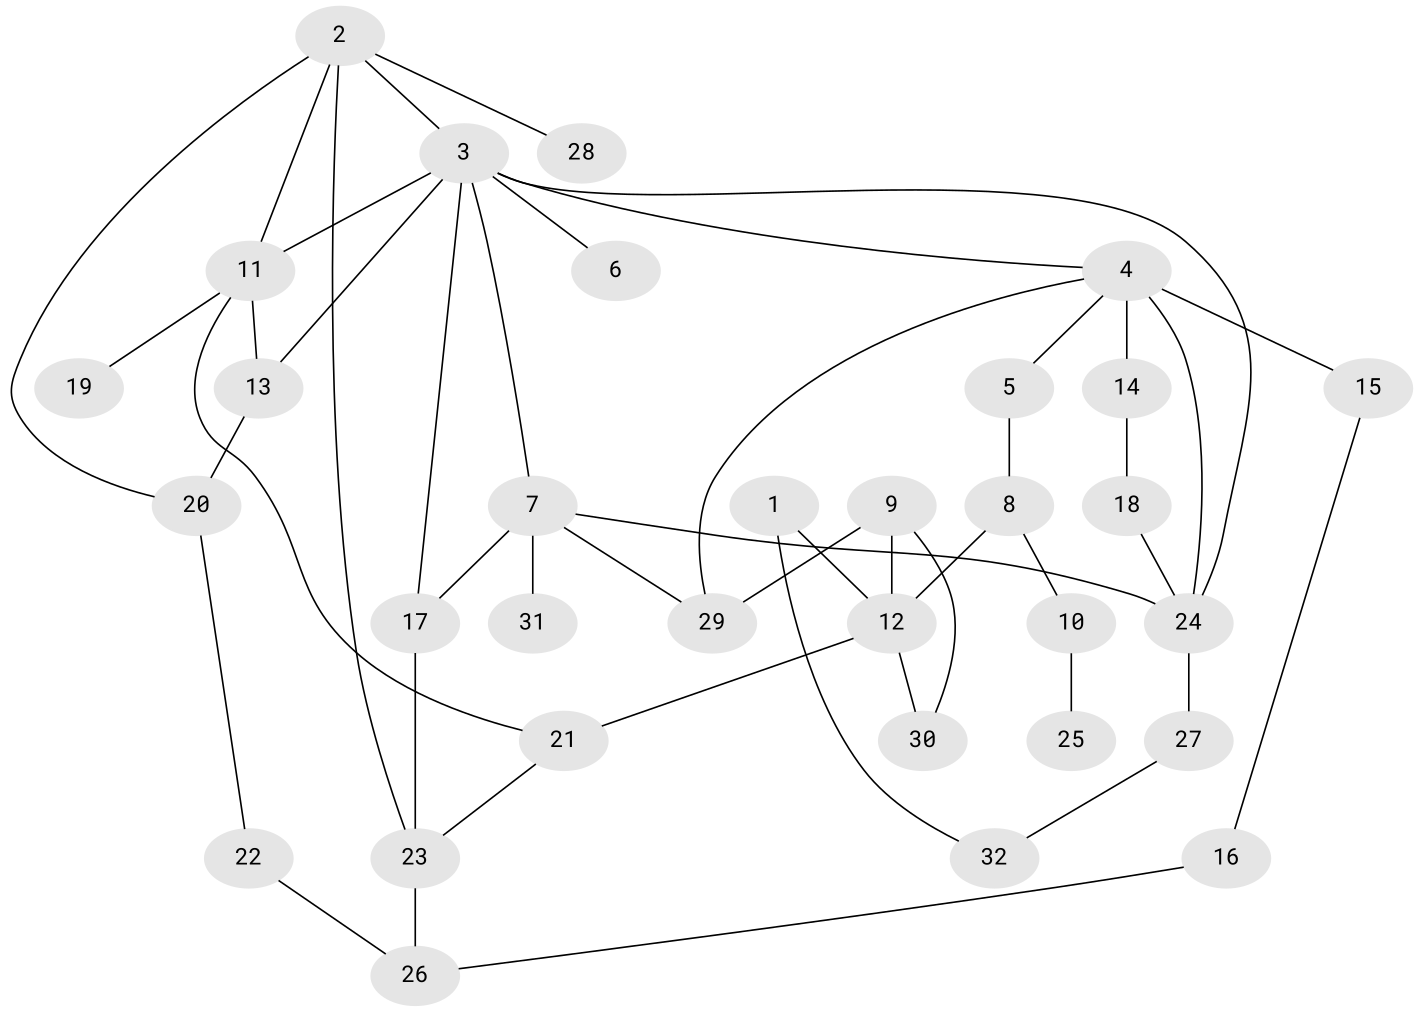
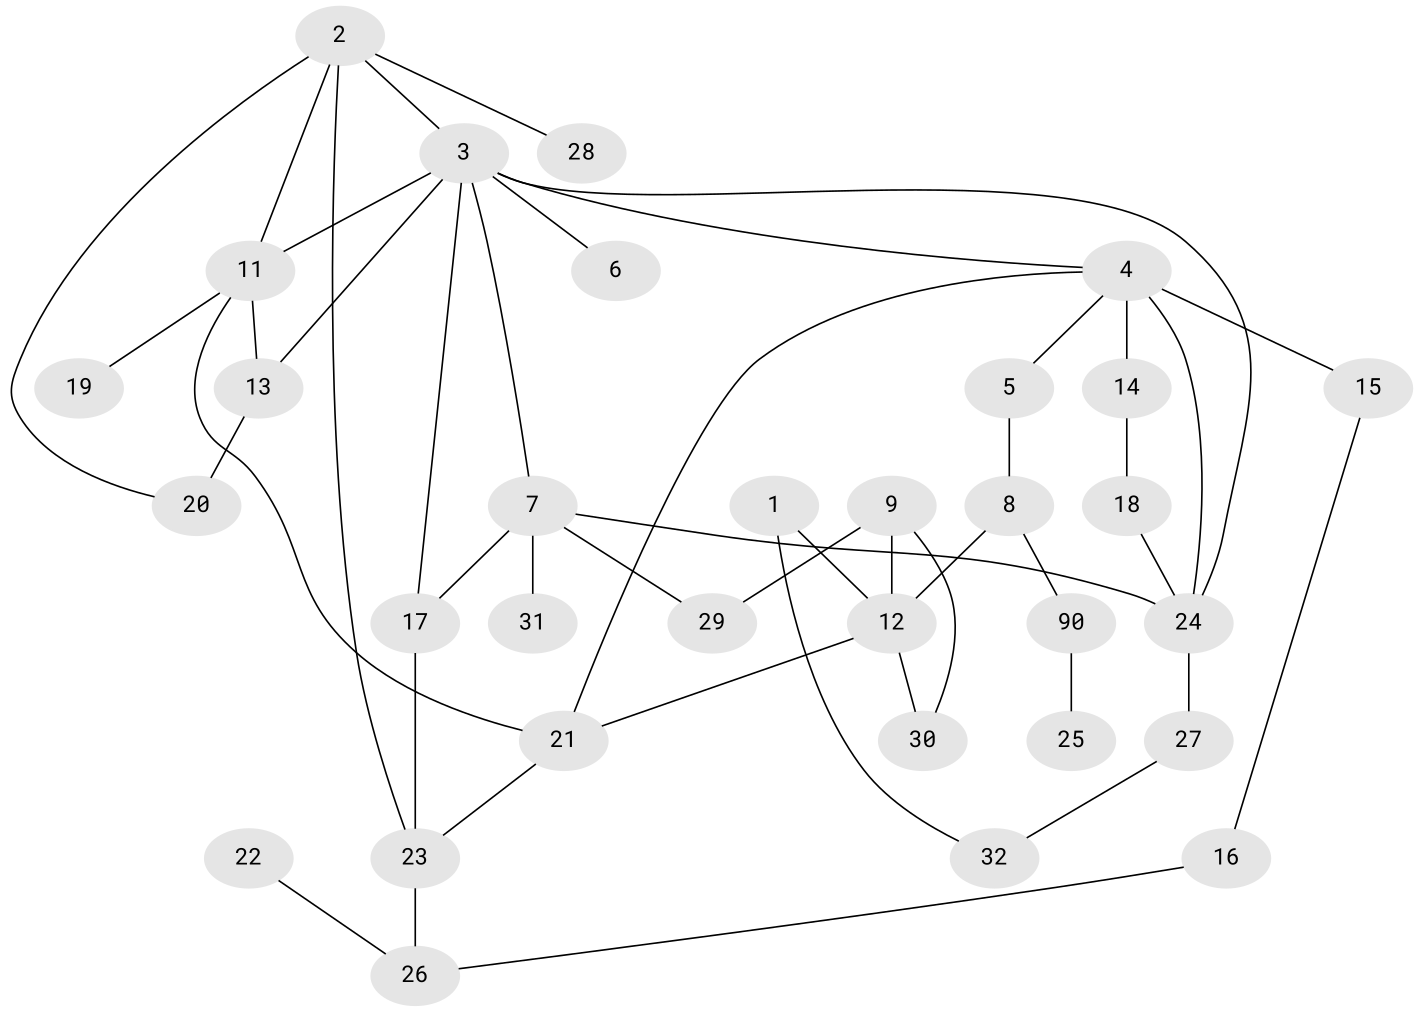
edge "4" -- "29": now "4" -- "21"
node "10": label "10" -> "90"
edge "20" -- "22": removed
